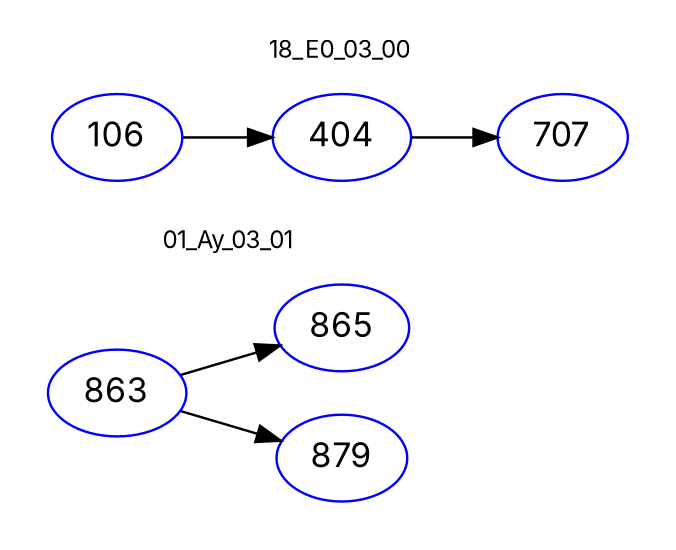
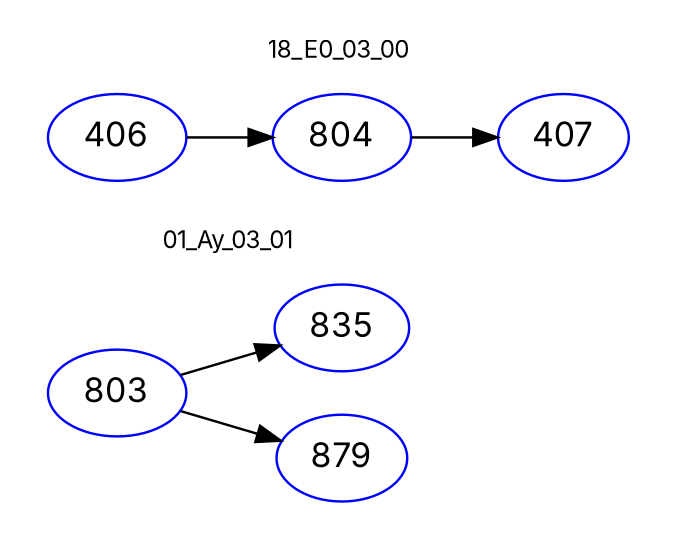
node "106": label "106" -> "406"
node "404": label "404" -> "804"
node "707": label "707" -> "407"
node "865": label "865" -> "835"
node "863": label "863" -> "803"
